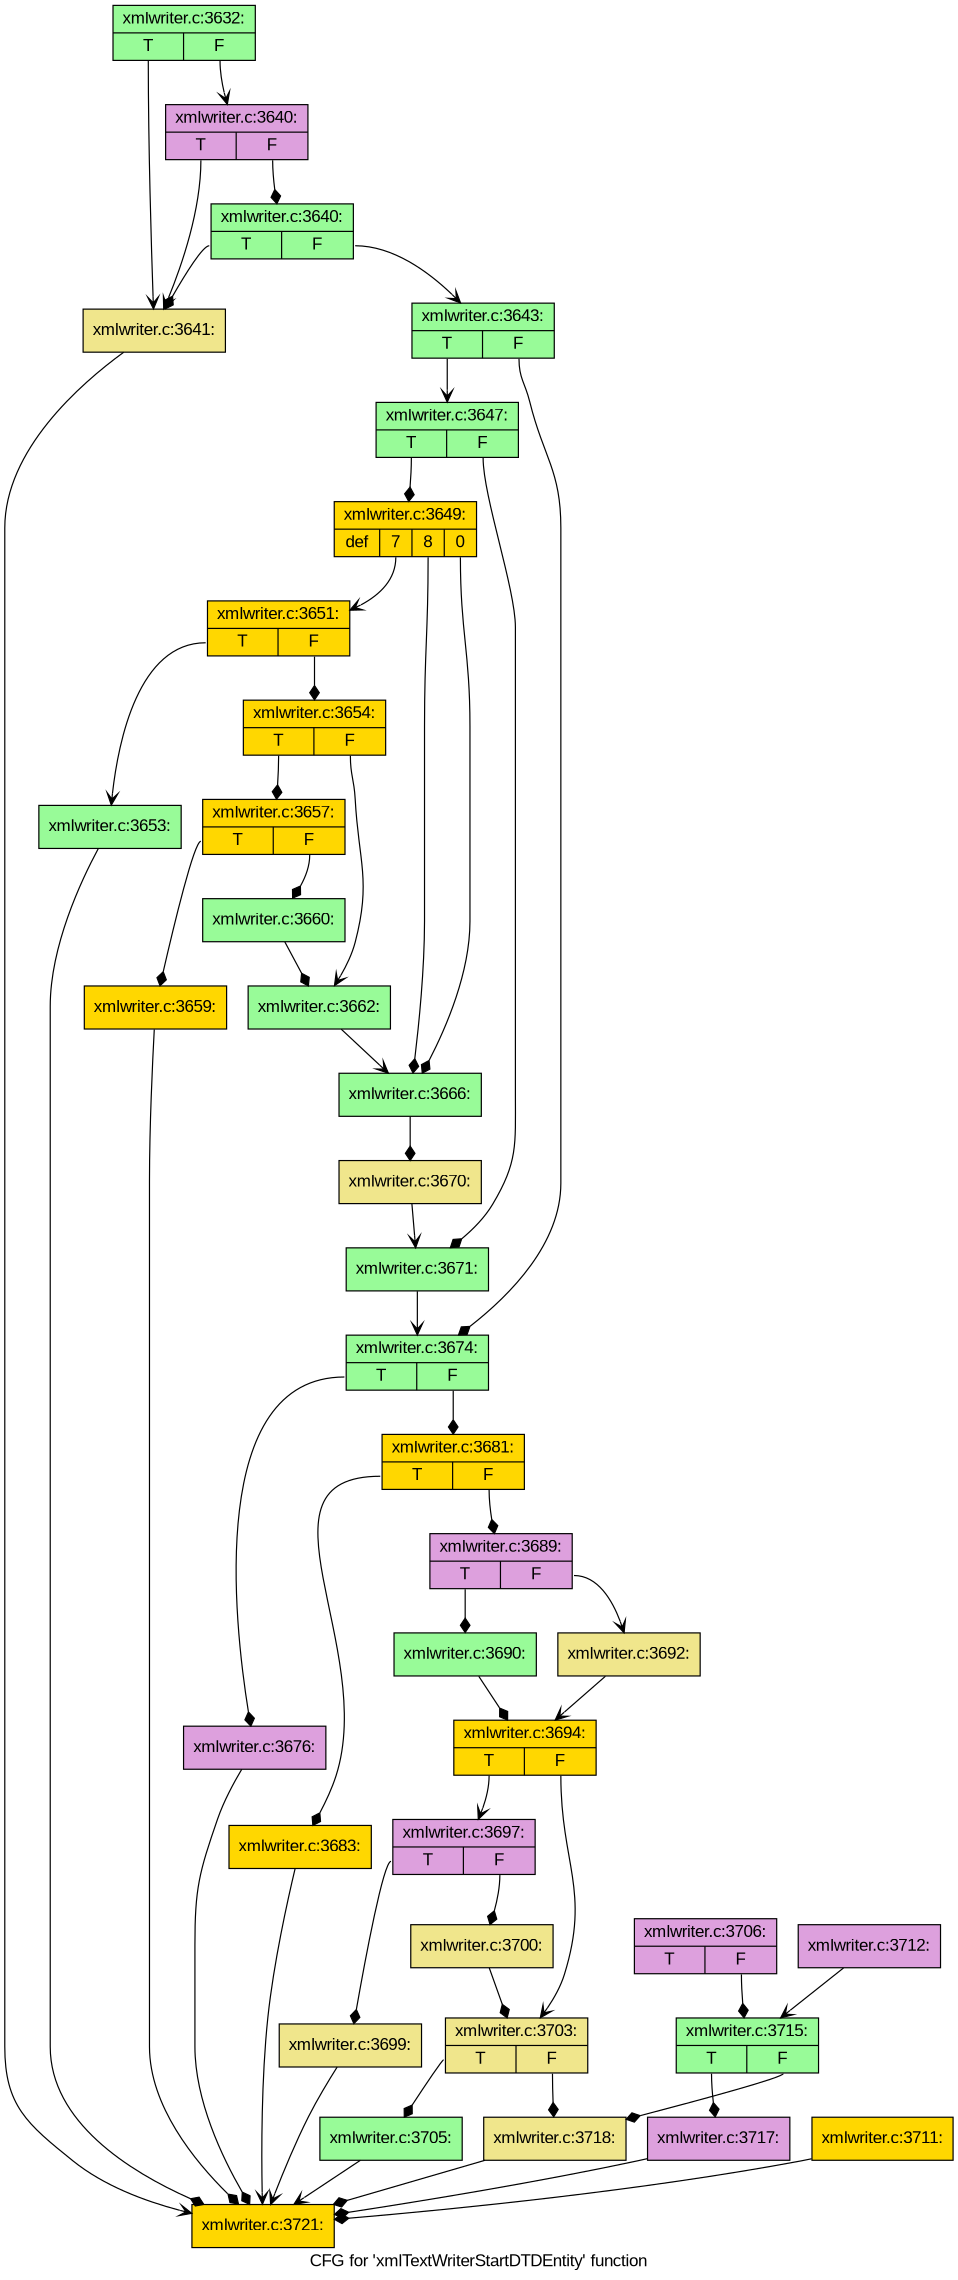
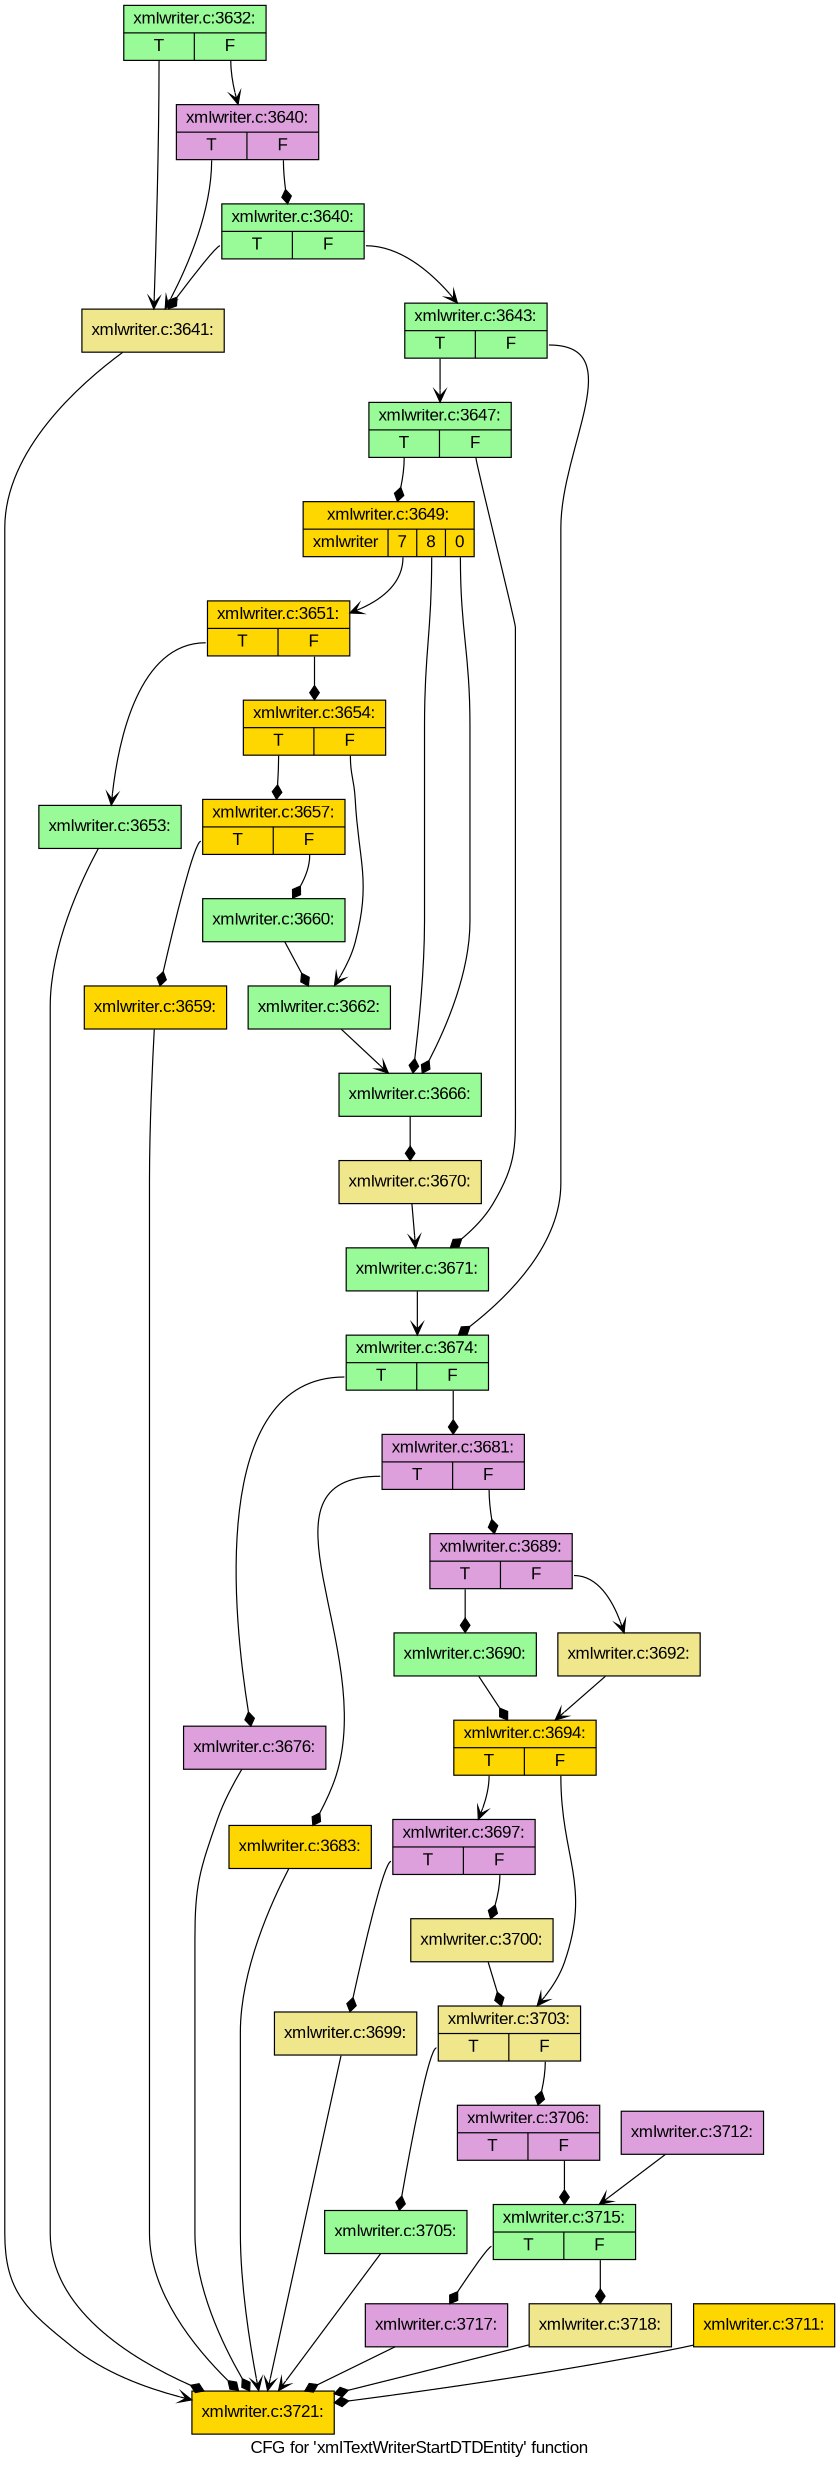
node "xmlwriter.c:3649:": text "def" -> "xmlwriter"
node "xmlwriter.c:3681:": fillcolor gold -> plum
edge "xmlwriter.c:3703:" -> "xmlwriter.c:3718:": now "xmlwriter.c:3703:" -> "xmlwriter.c:3706:"
